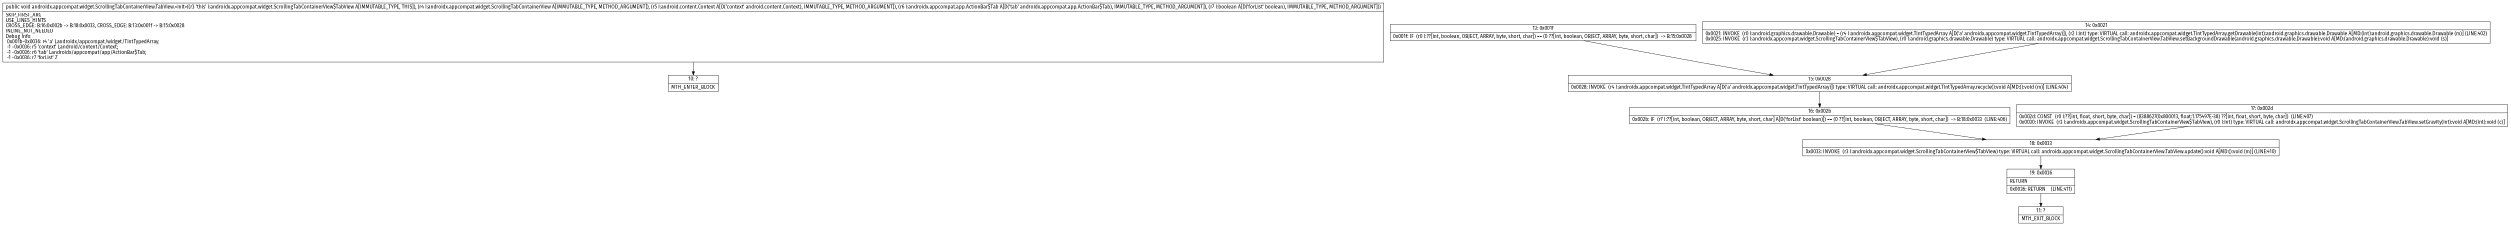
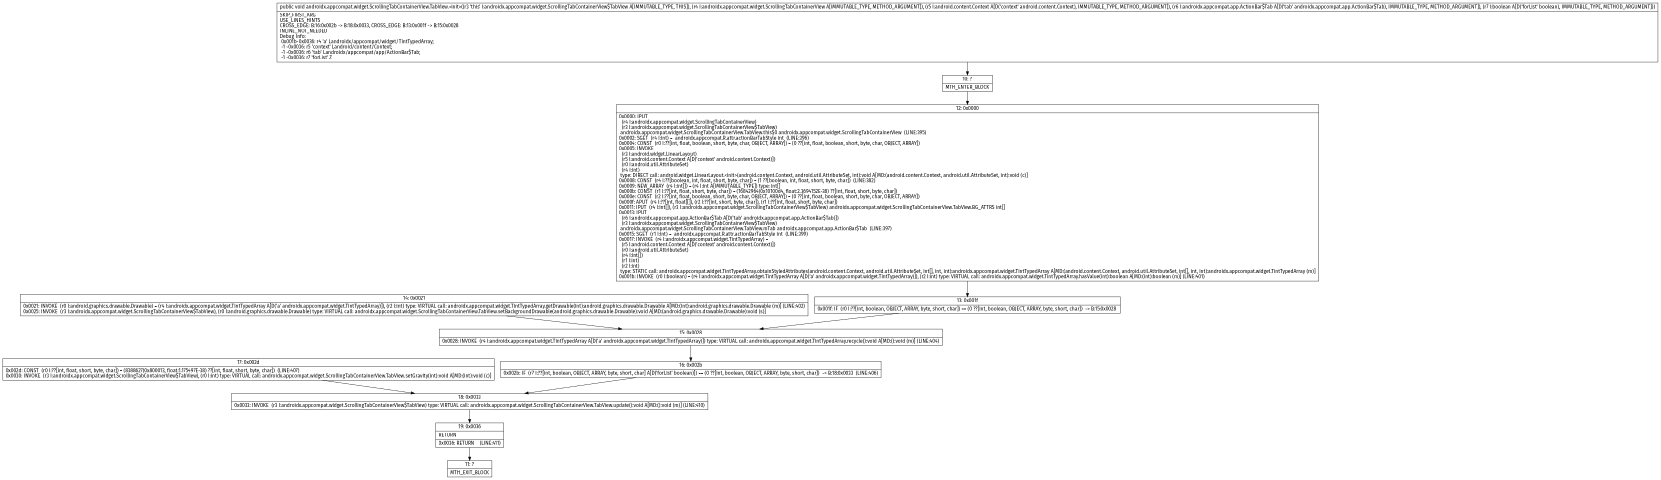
node "12: 0x0000": added
